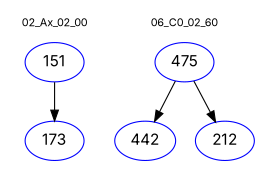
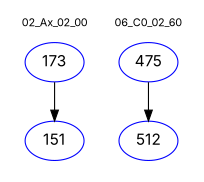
edge "151" -> "173": reversed
node "442": removed
node "212": label "212" -> "512"
